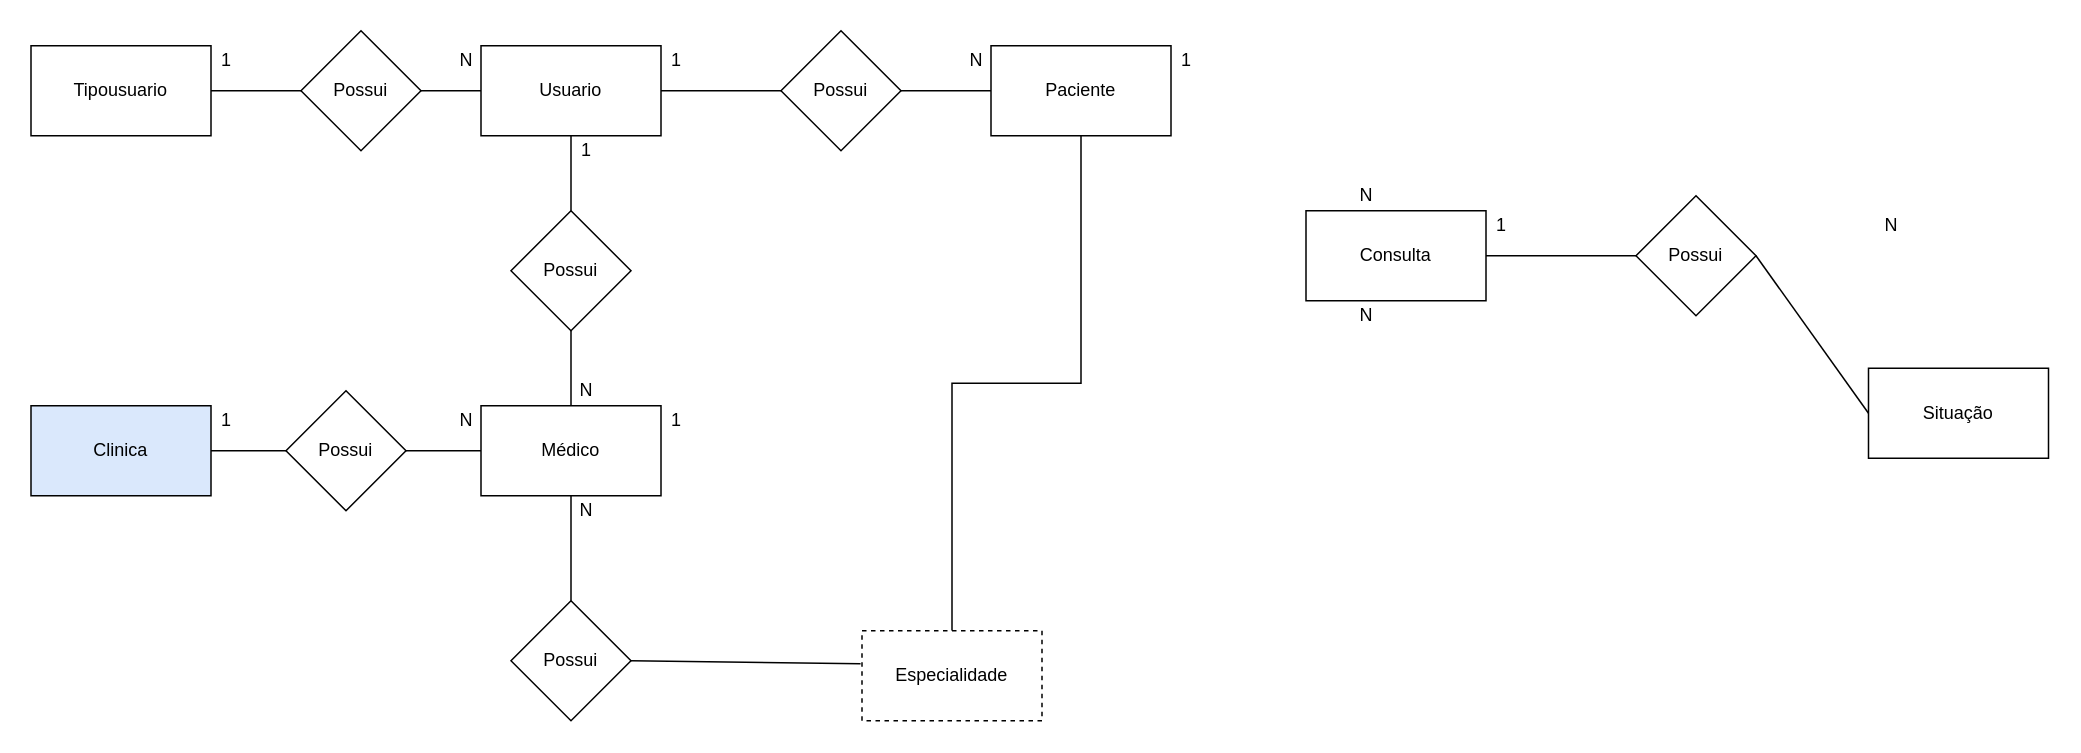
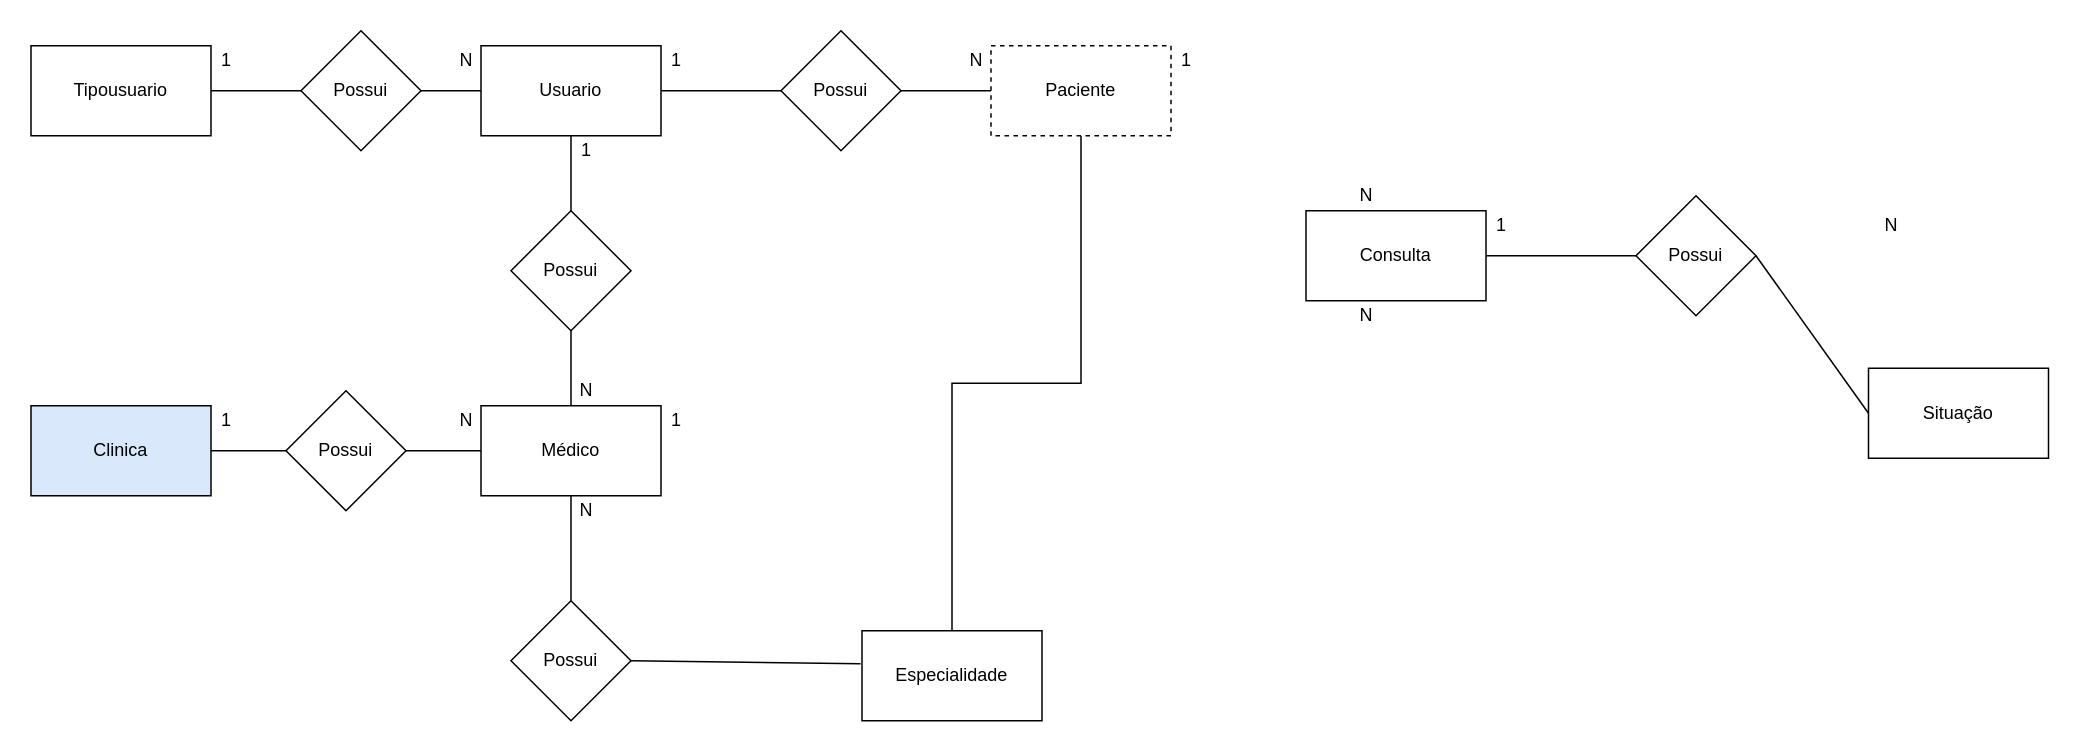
node "Paciente": style solid -> dashed
node "Especialidade": style dashed -> solid
